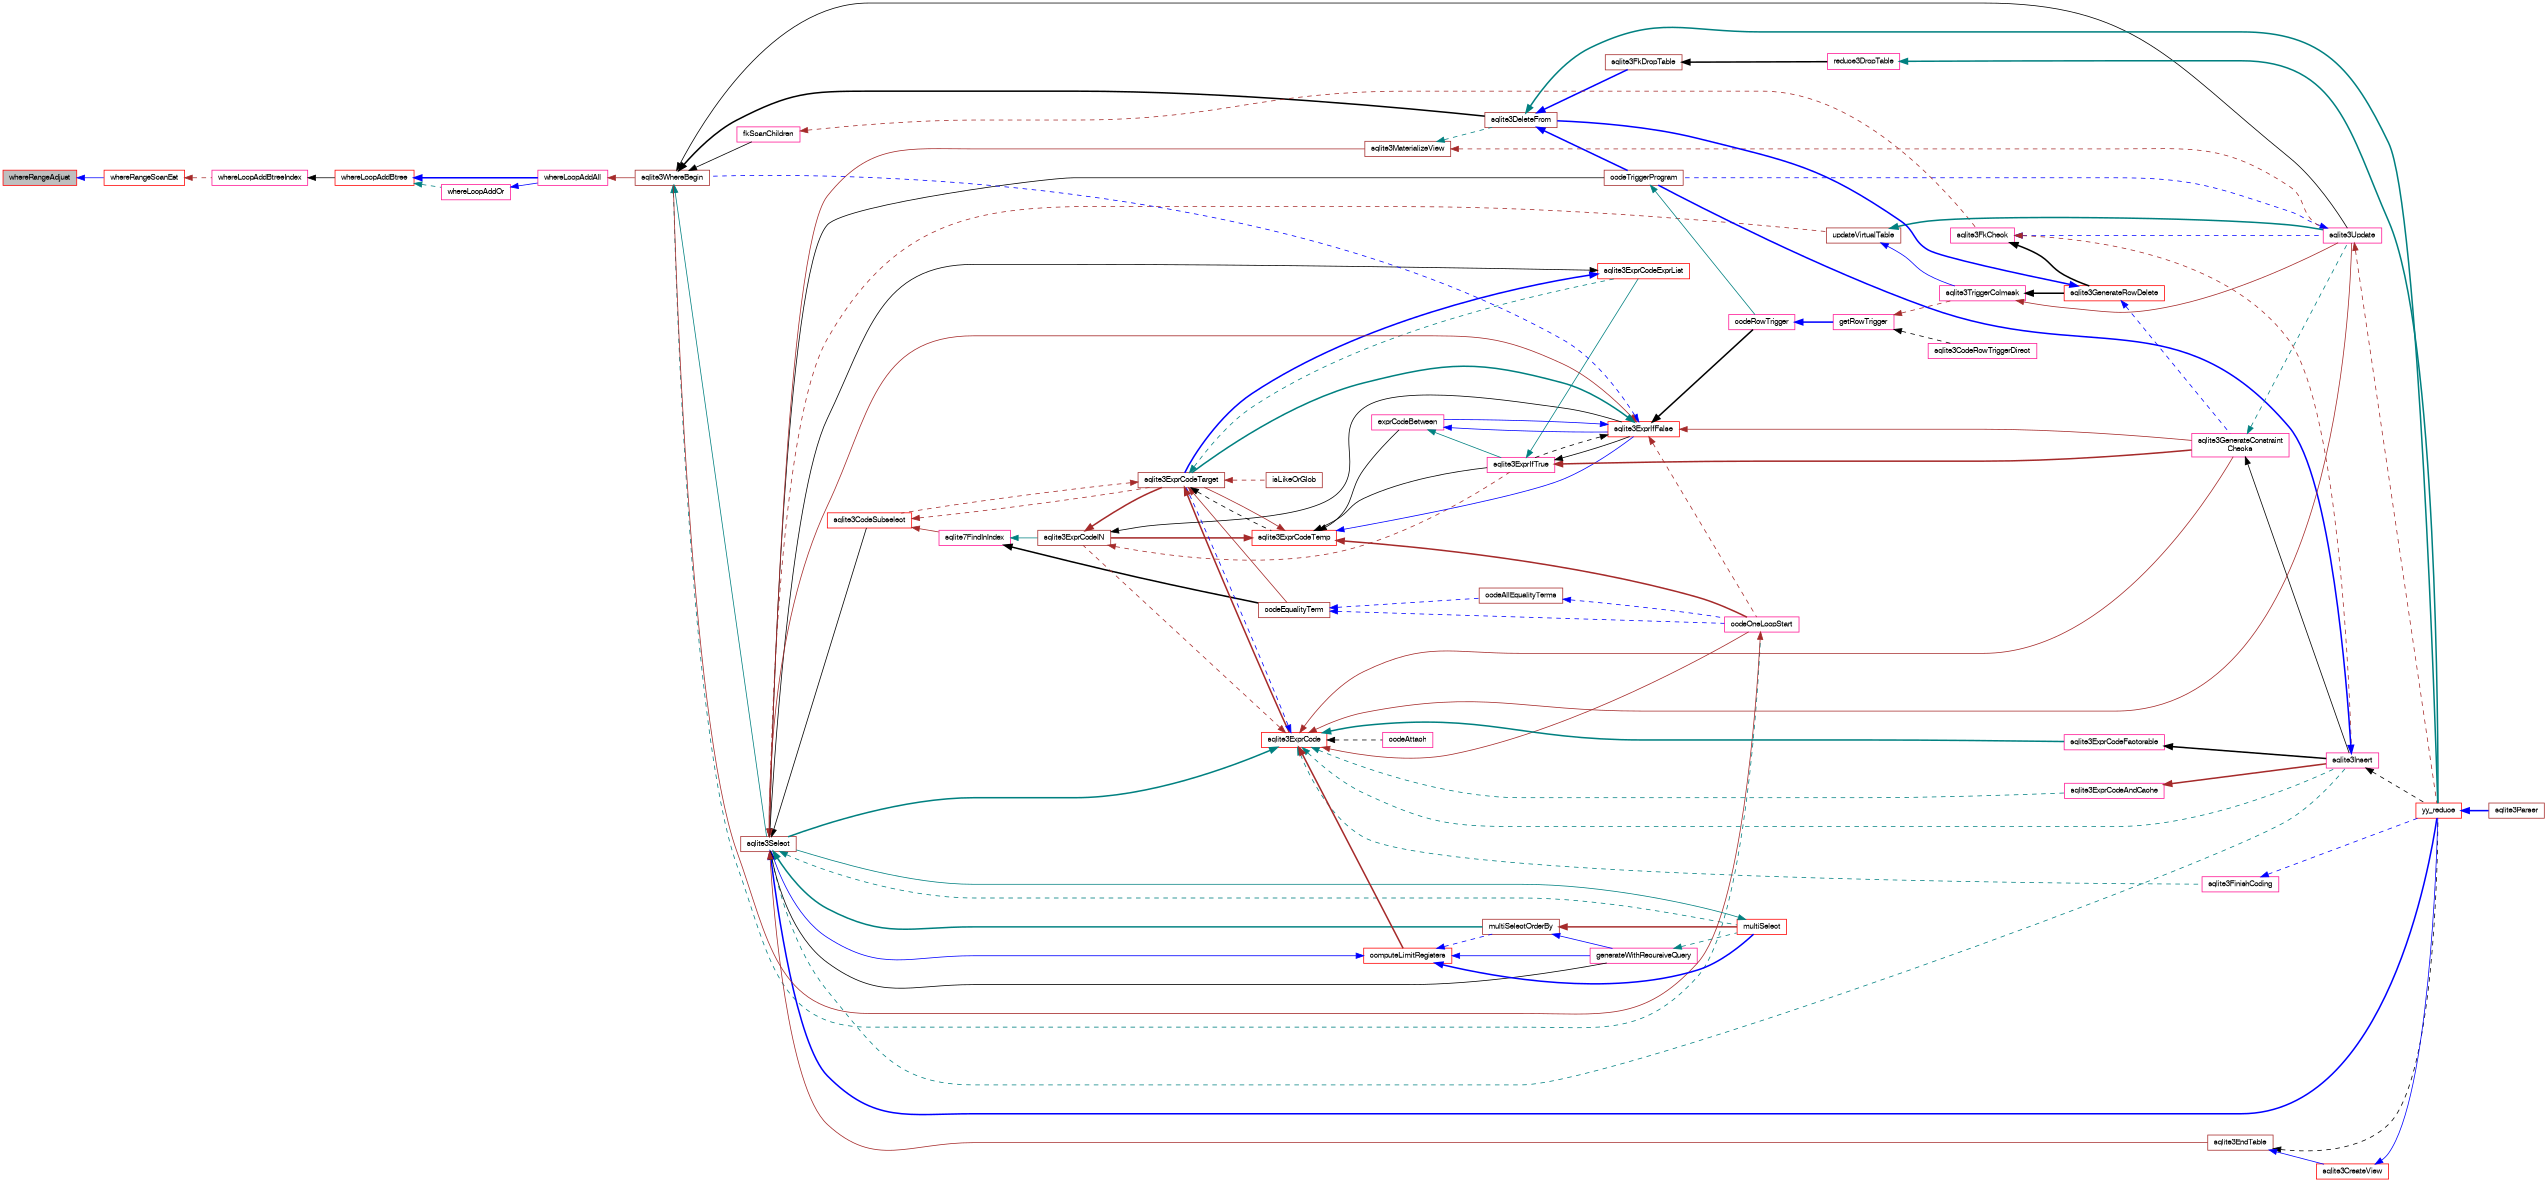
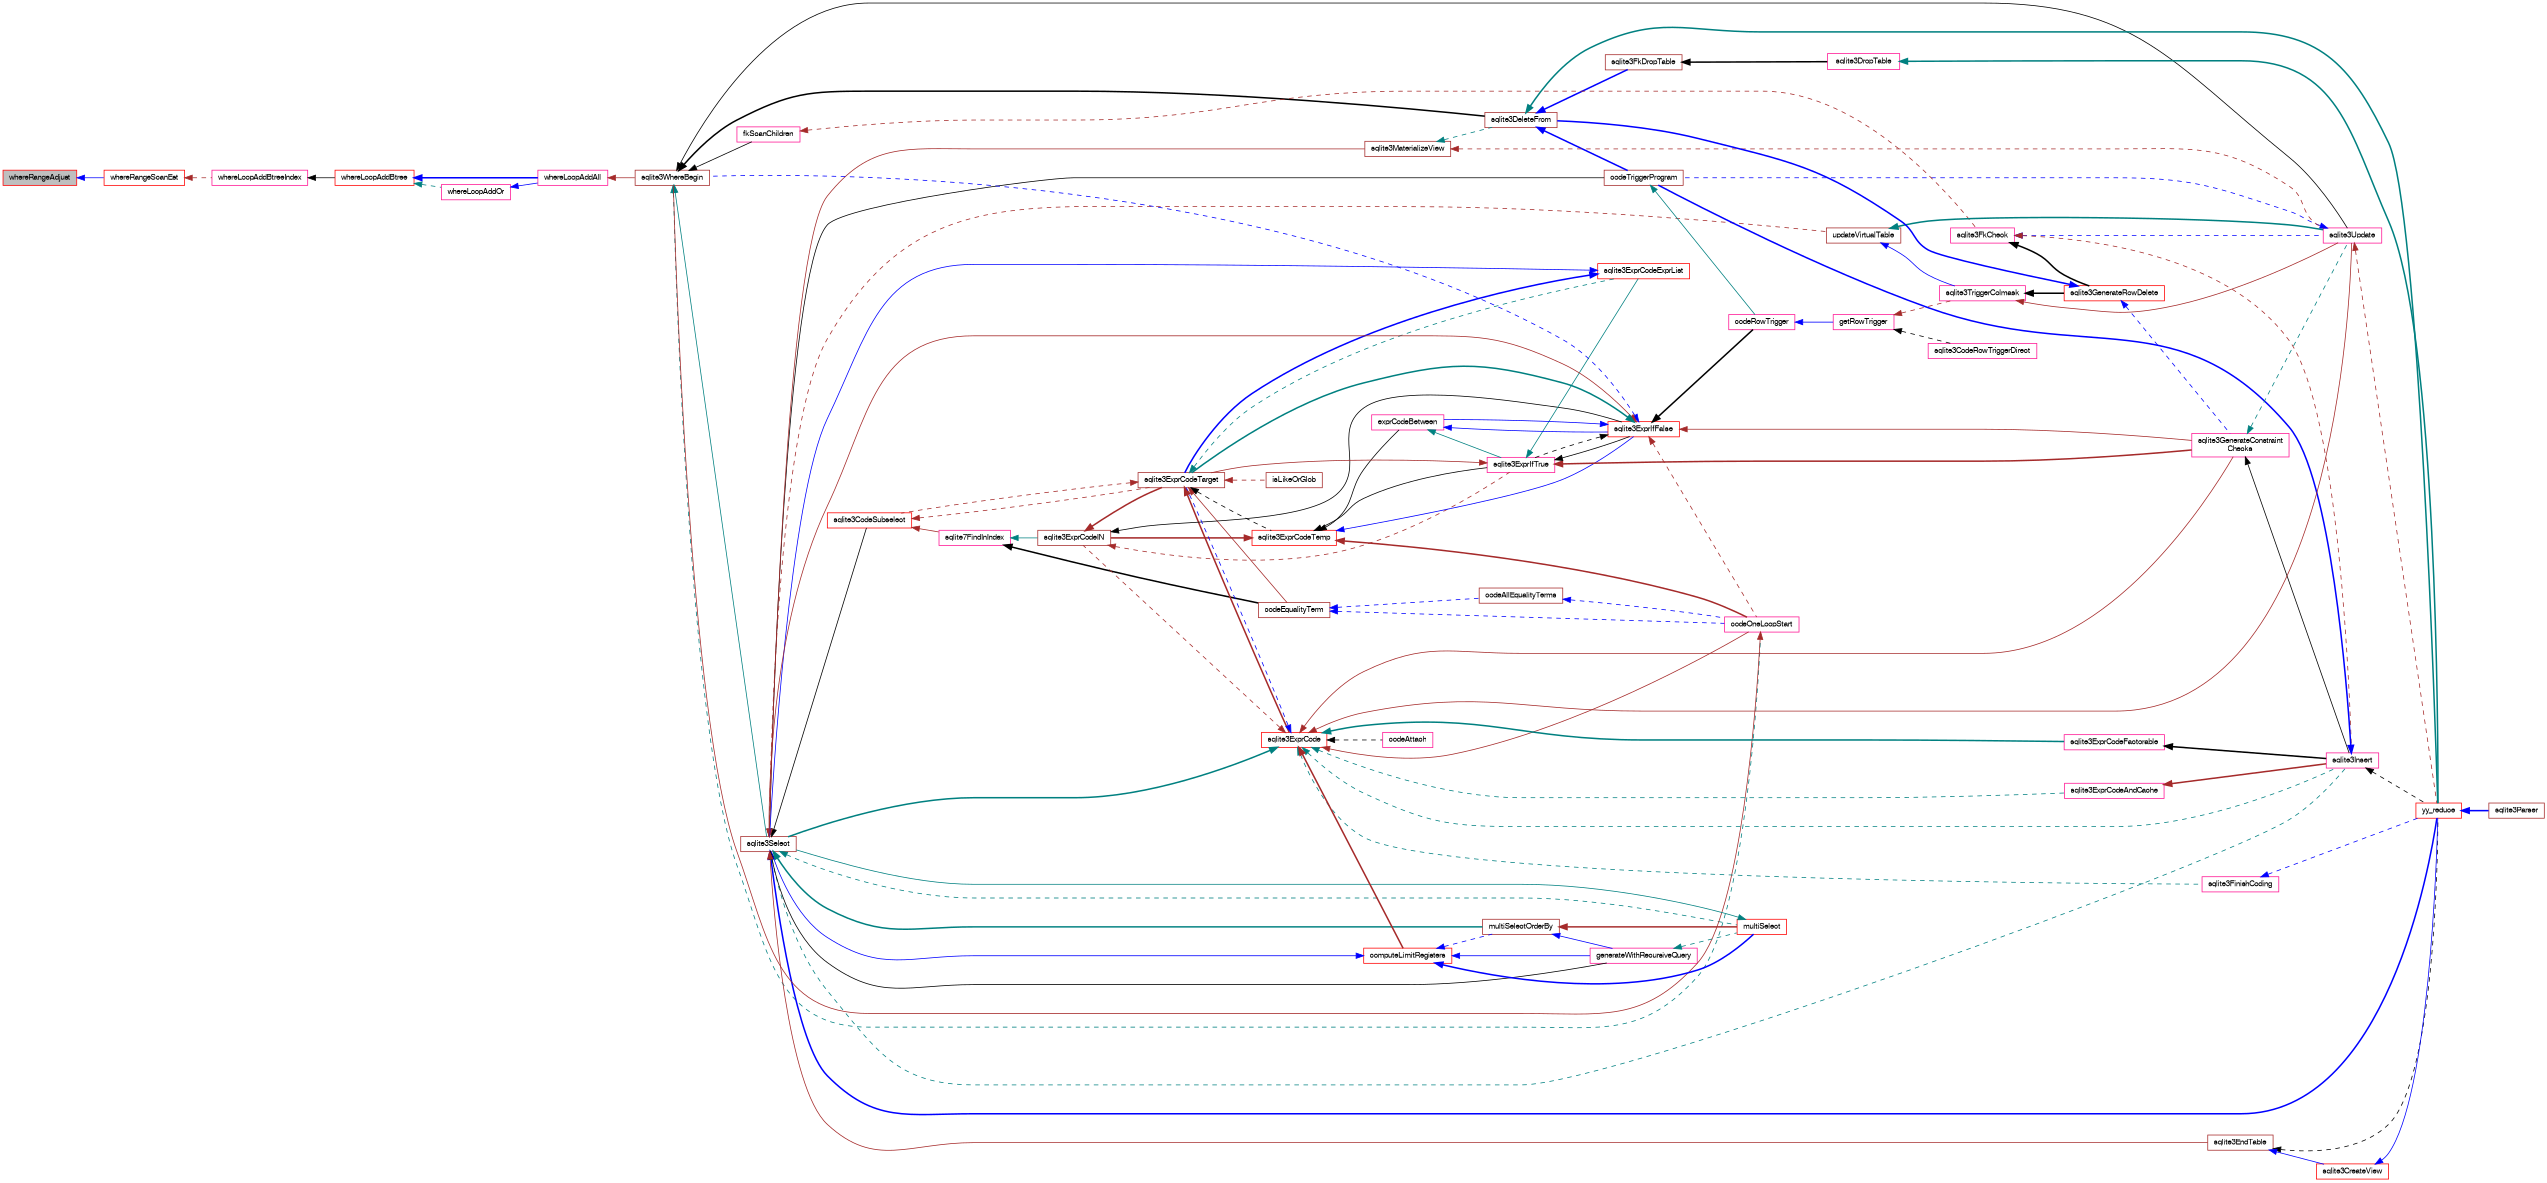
node "reduce3DropTable": label "reduce3DropTable" -> "sqlite3DropTable"
edge "sqlite3Select" -> "sqlite3ExprCodeExprList": color black -> blue
edge "getRowTrigger" -> "codeRowTrigger": style bold -> solid
edge "sqlite3ExprCodeTarget" -> "sqlite3ExprCodeTemp": now "sqlite3ExprCodeTarget" -> "sqlite3ExprIfTrue"
